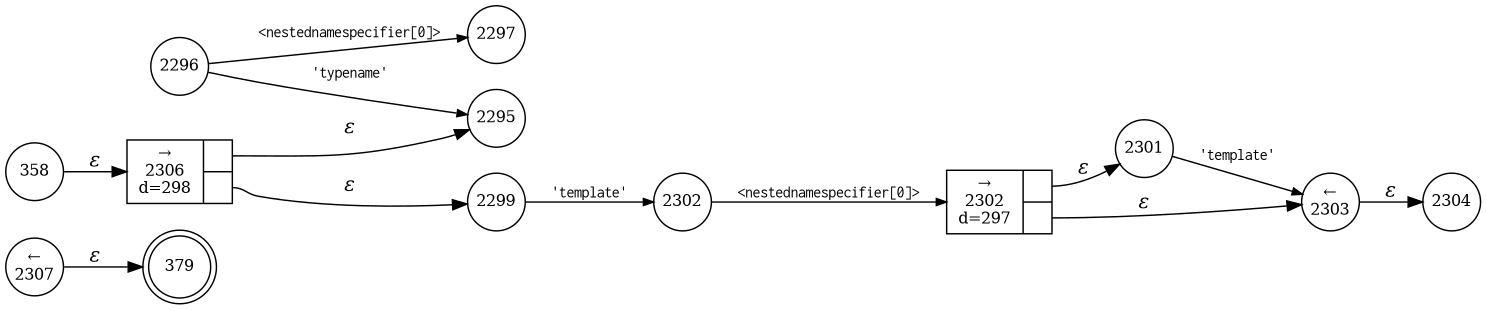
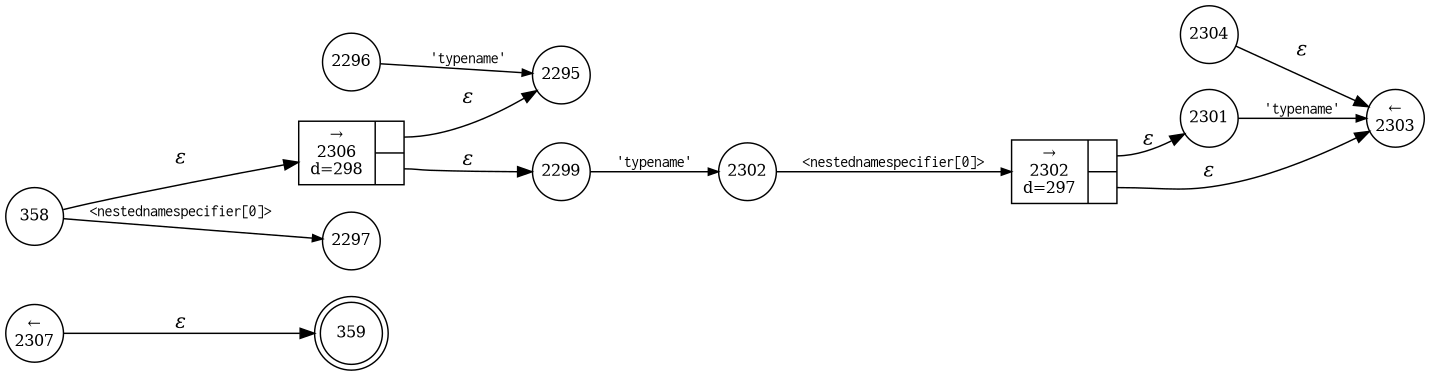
edge "2296" -> "2297": now "358" -> "2297"
edge "2301" -> "← 2303": label "'template'" -> "'typename'"
edge "2299" -> "2302": label "'template'" -> "'typename'"
edge "← 2303" -> "2304": reversed
node "379": label "379" -> "359"
